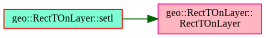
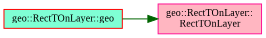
node "geo::RectTOnLayer::setl": label "geo::RectTOnLayer::setl" -> "geo::RectTOnLayer::geo"
